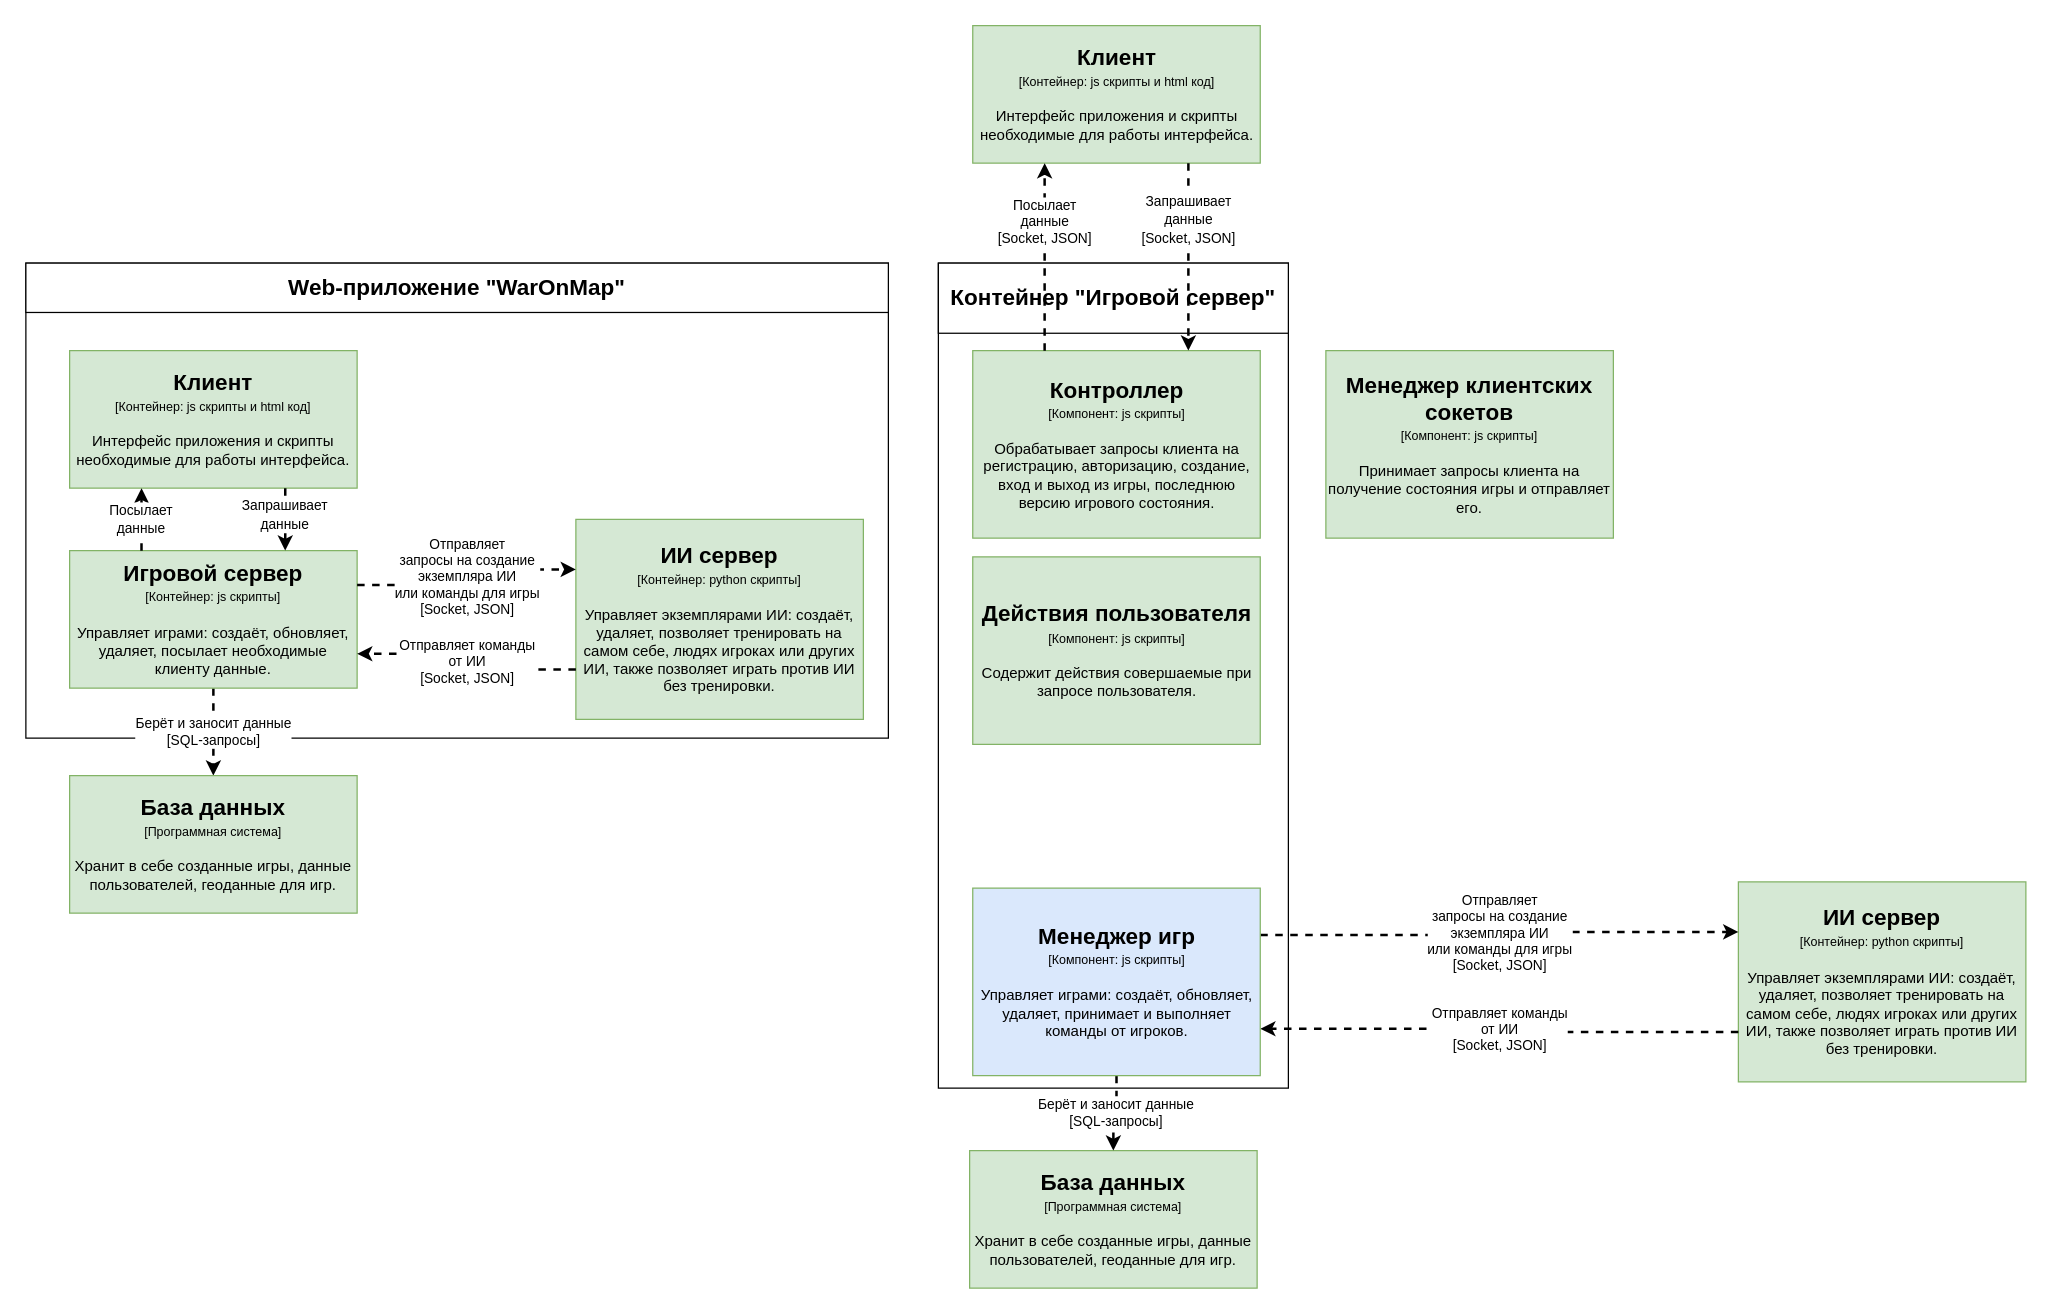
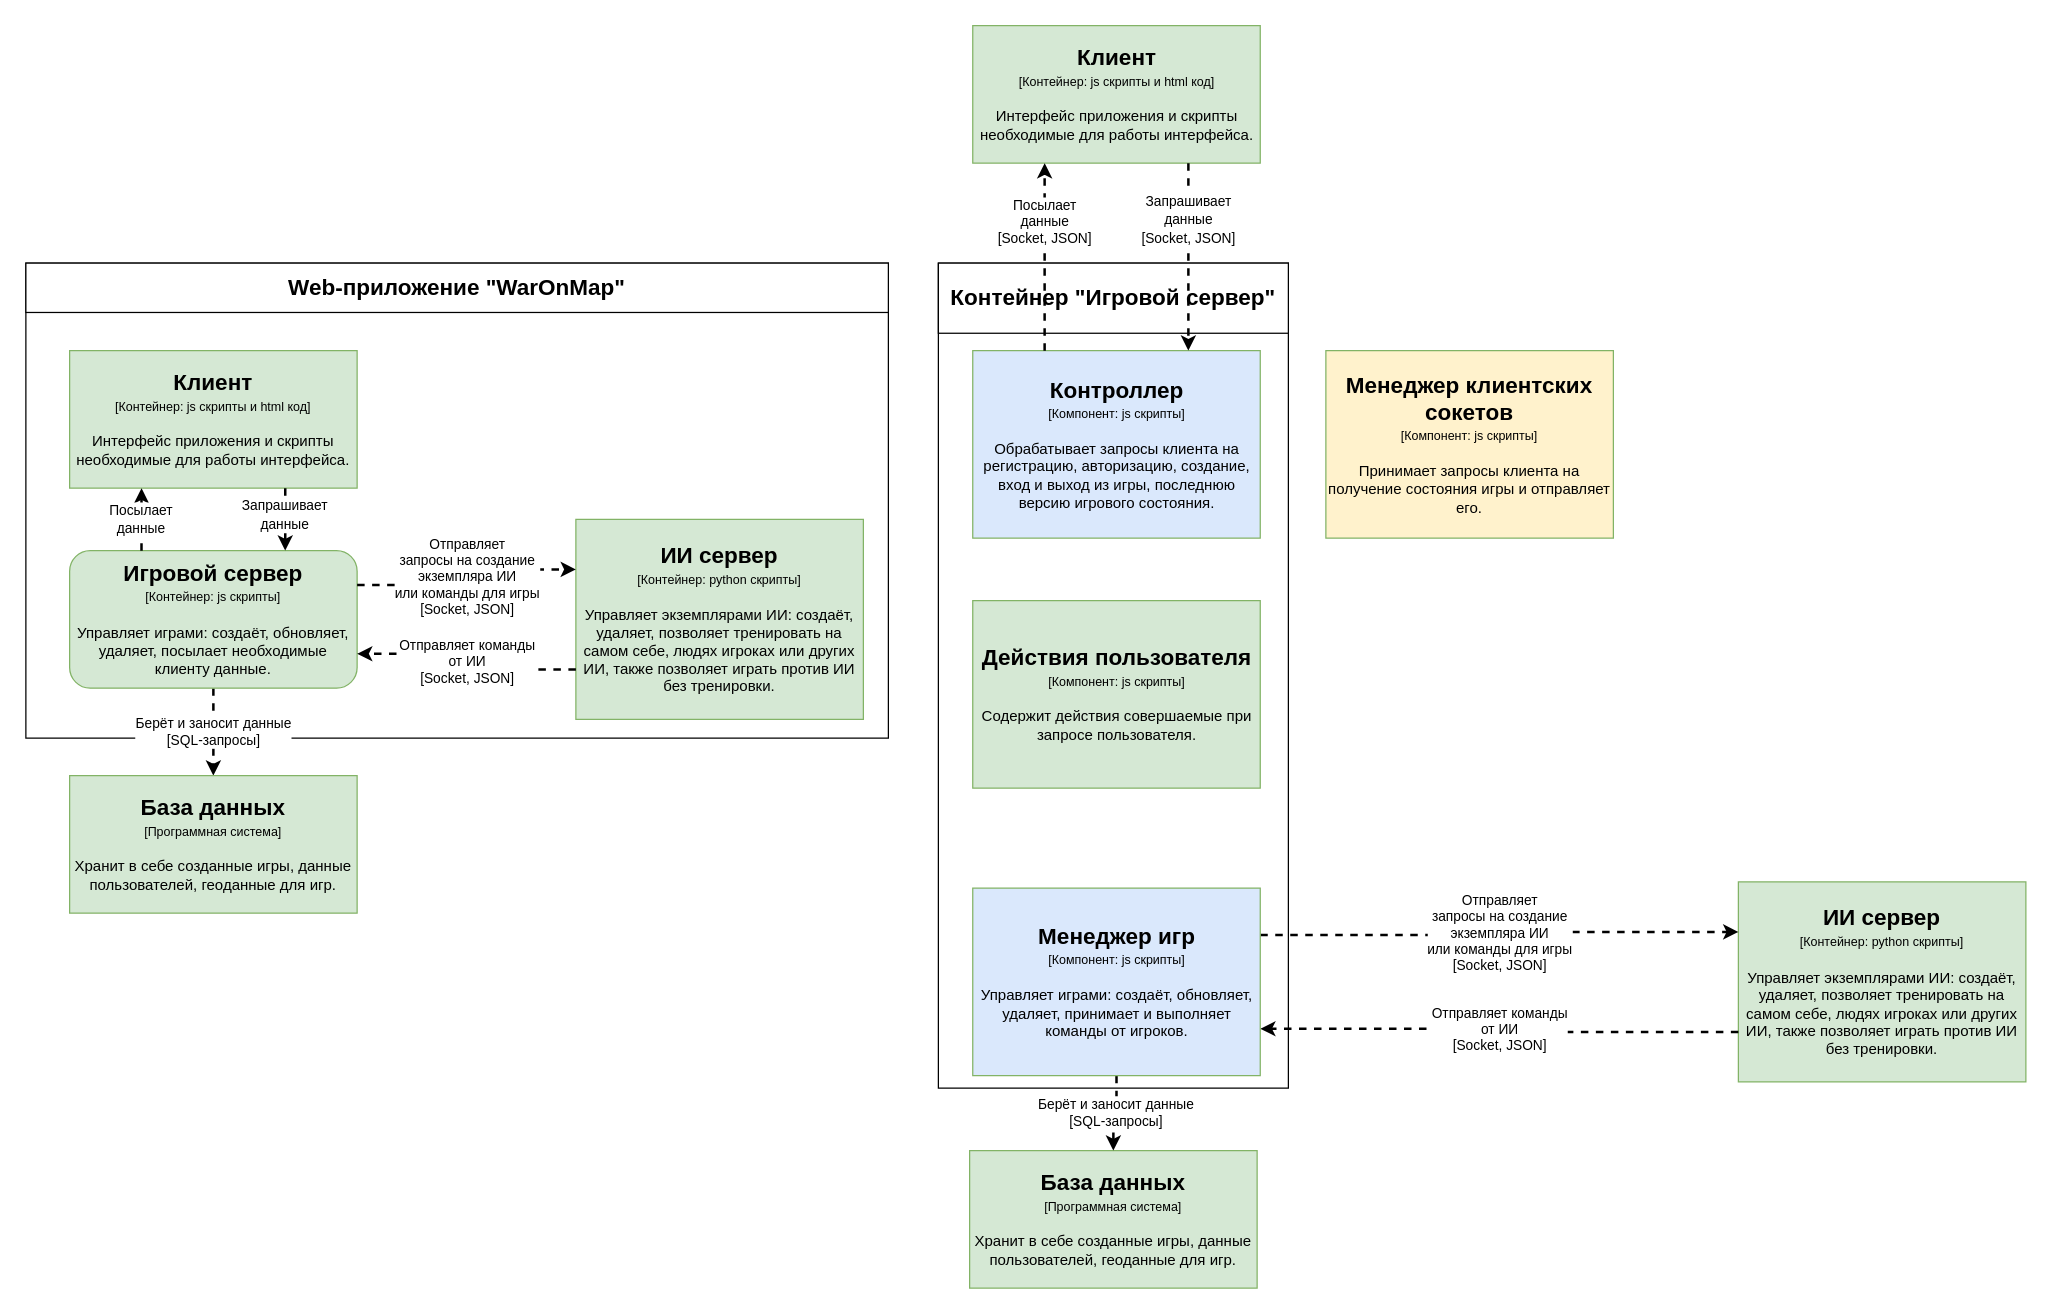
node "Контроллер [Компонент: js скрипты] Обрабатывает запросы клиента на регистрацию, авторизацию, создание, вход и выход из игры, последнюю версию игрового состояния.": fillcolor #d5e8d4 -> #dae8fc
node "Менеджер клиентских сокетов [Компонент: js скрипты] Принимает запросы клиента на получение состояния игры и отправляет его.": fillcolor #d5e8d4 -> #fff2cc
node "Игровой сервер [Контейнер: js скрипты] Управляет играми: создаёт, обновляет, удаляет, посылает необходимые клиенту данные.": shape rectangle -> rounded rectangle
node "Действия пользователя [Компонент: js скрипты] Содержит действия совершаемые при запросе пользователя.": moved (1116, 651) -> (1116, 694)
